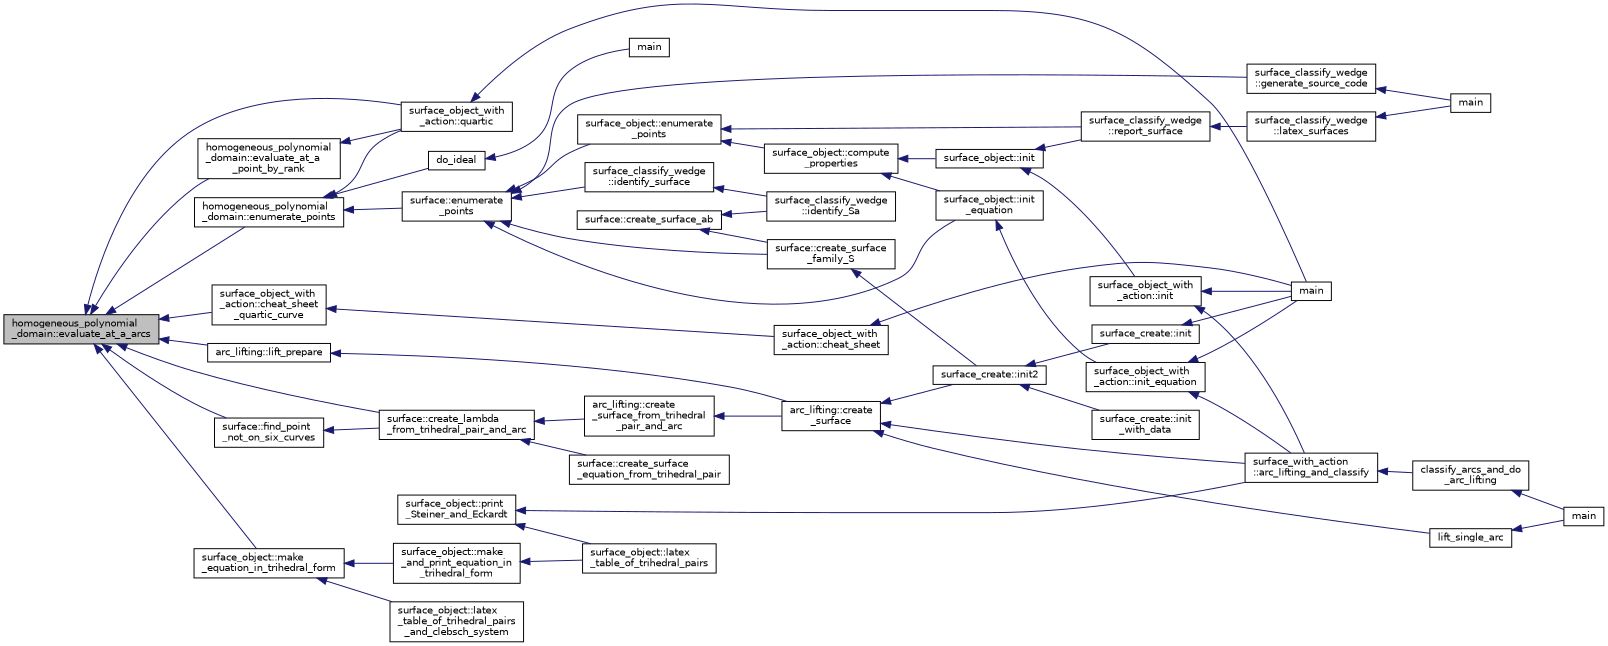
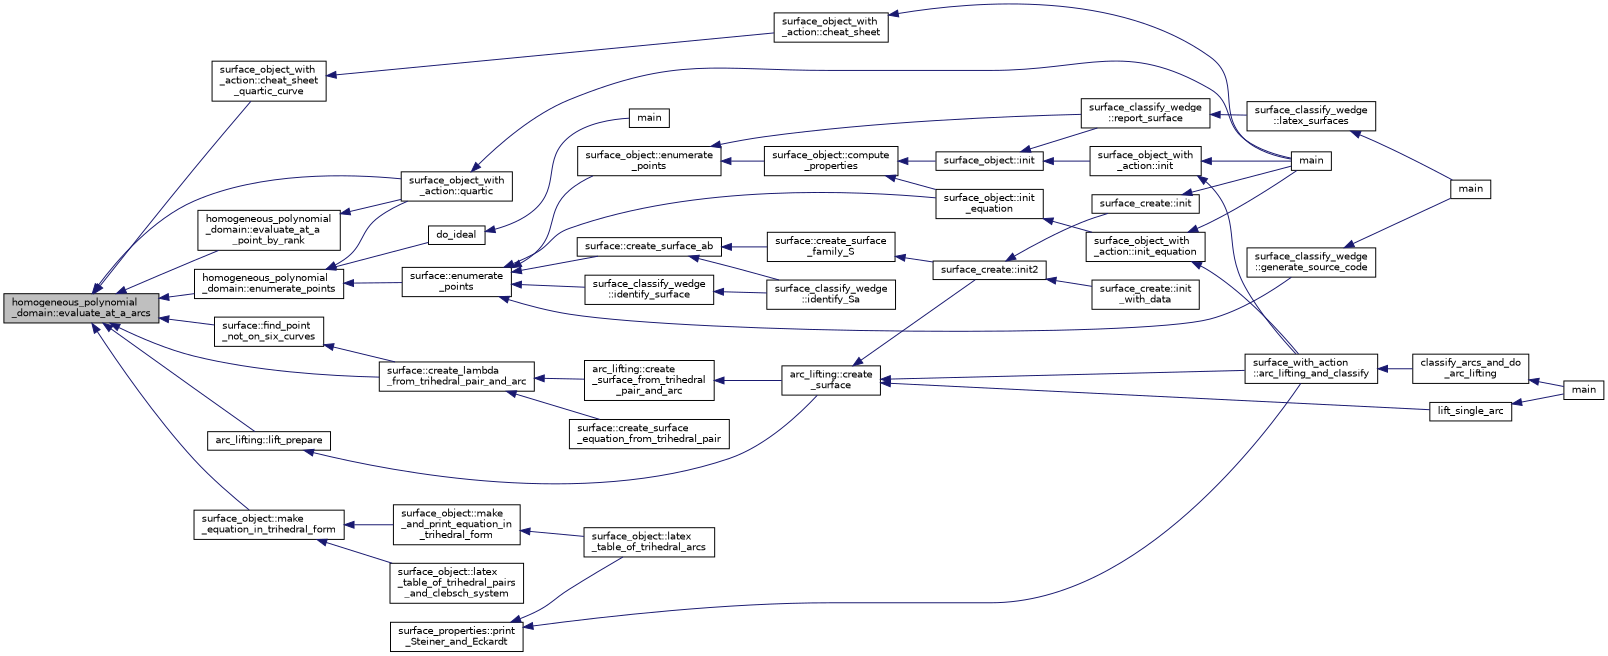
edge "surface::create_surface _family_S" -> "surface::enumerate _points": now "surface::create_surface_ab" -> "surface::enumerate _points"
node "surface_object::print _Steiner_and_Eckardt": label "surface_object::print _Steiner_and_Eckardt" -> "surface_properties::print _Steiner_and_Eckardt"
node "surface_object::latex _table_of_trihedral_pairs": label "surface_object::latex _table_of_trihedral_pairs" -> "surface_object::latex _table_of_trihedral_arcs"
